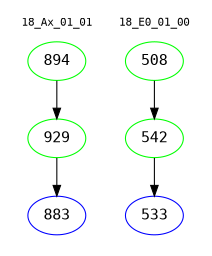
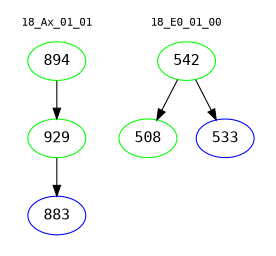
edge "508" -> "542": reversed
